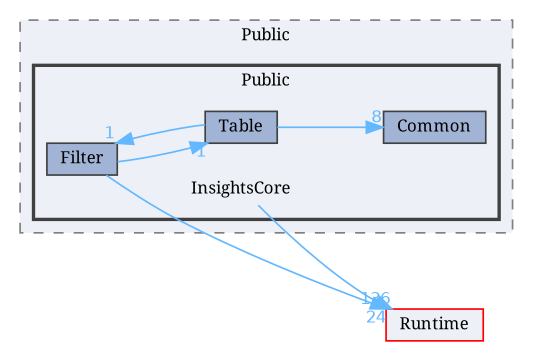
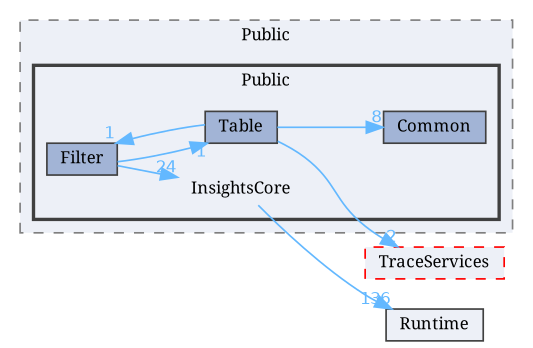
edge "Filter" -> "Runtime": now "Filter" -> "InsightsCore"
node "TraceServices": added
node "Runtime": color red -> grey25
